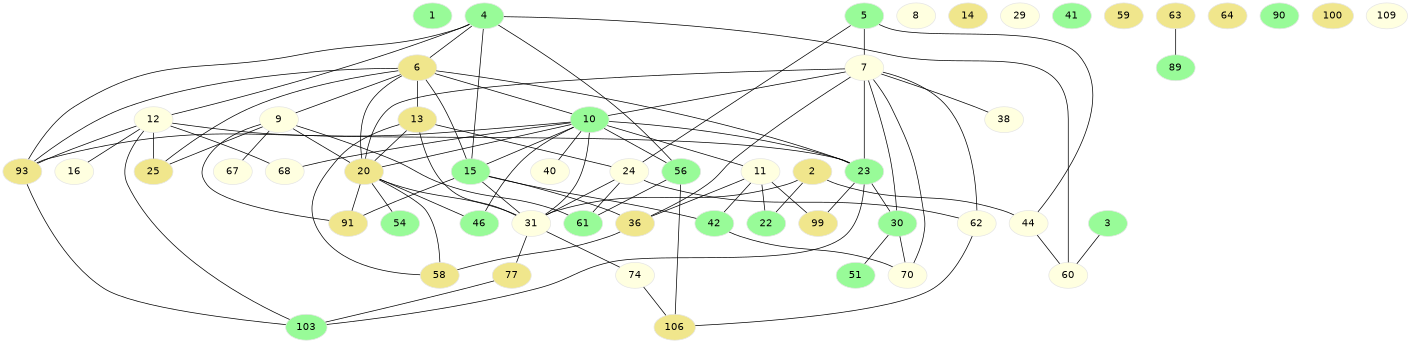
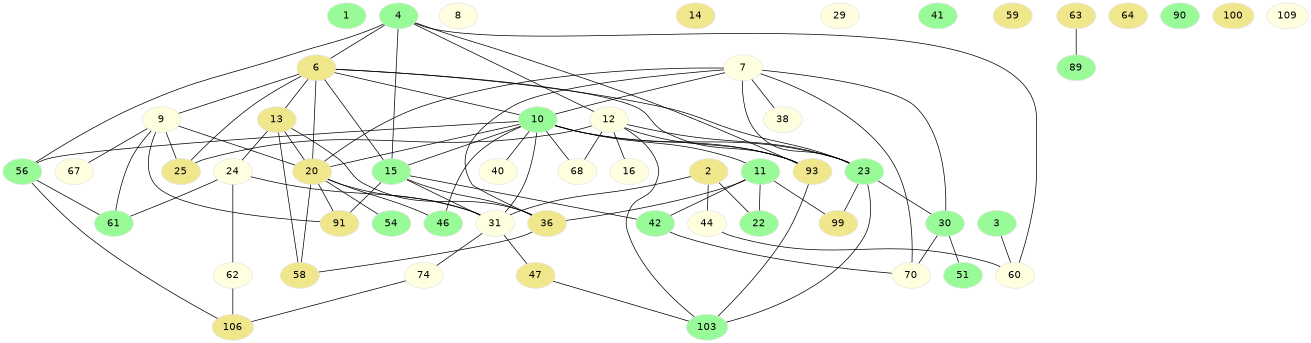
node "5": removed
edge "7" -- "62": removed
node "11": fillcolor lightyellow -> palegreen
edge "13" -- "31": now "13" -- "36"
node "77": label "77" -> "47"
